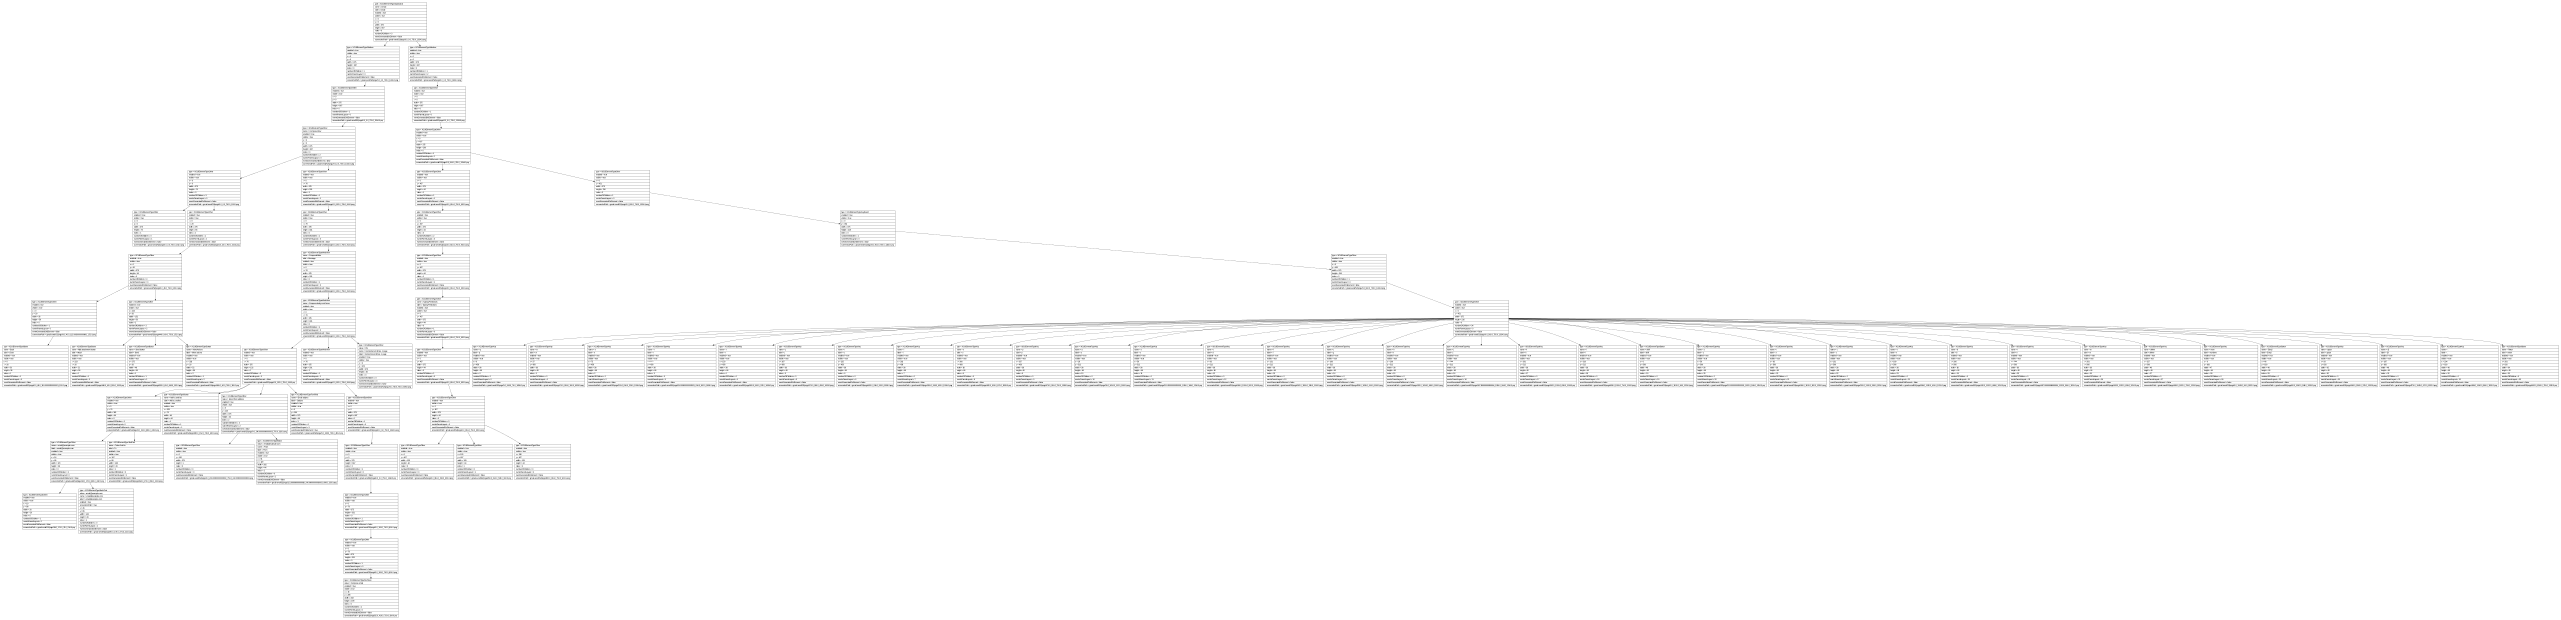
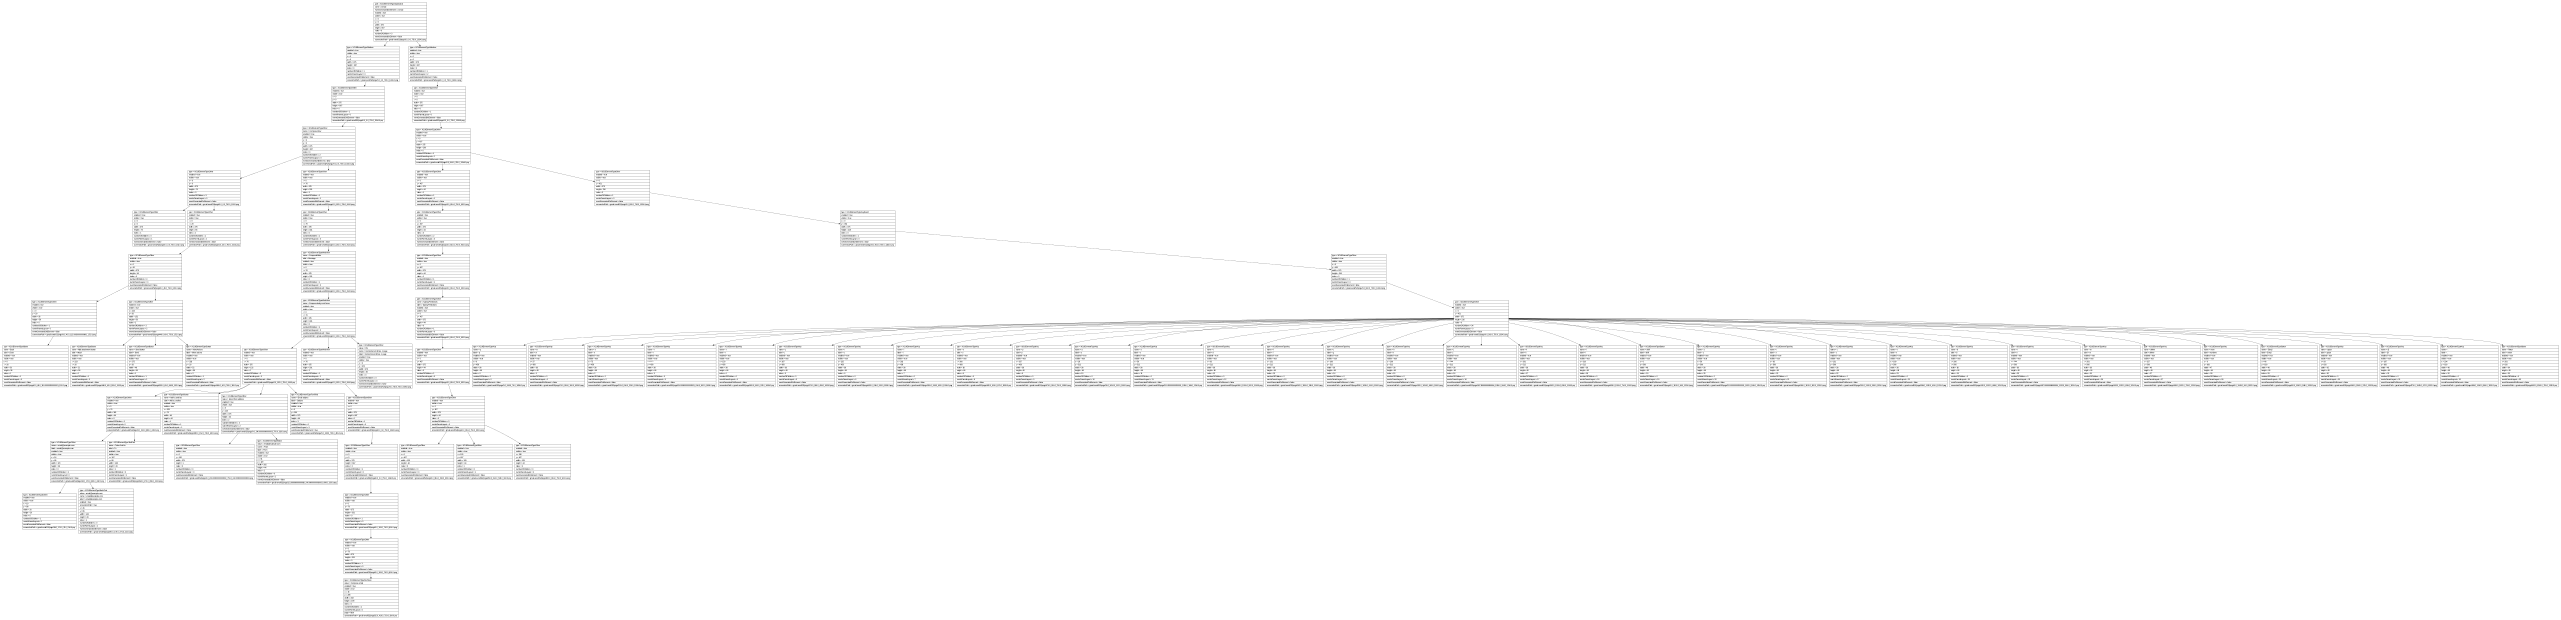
node "type = XCUIElementTypeApplication": text "label = Gmail" -> "eventGeneratedOnElement = Gmail"
node "type = XCUIElementTypeTextView": text "eventGeneratedOnElement = false" -> "page = false"
